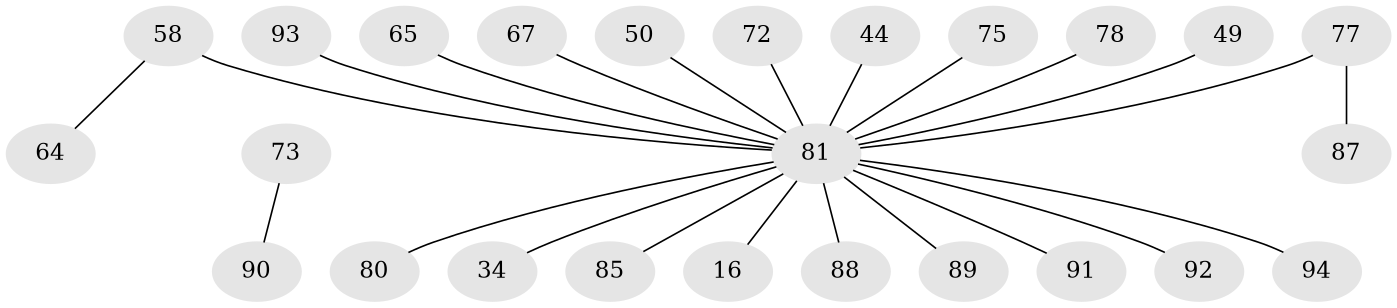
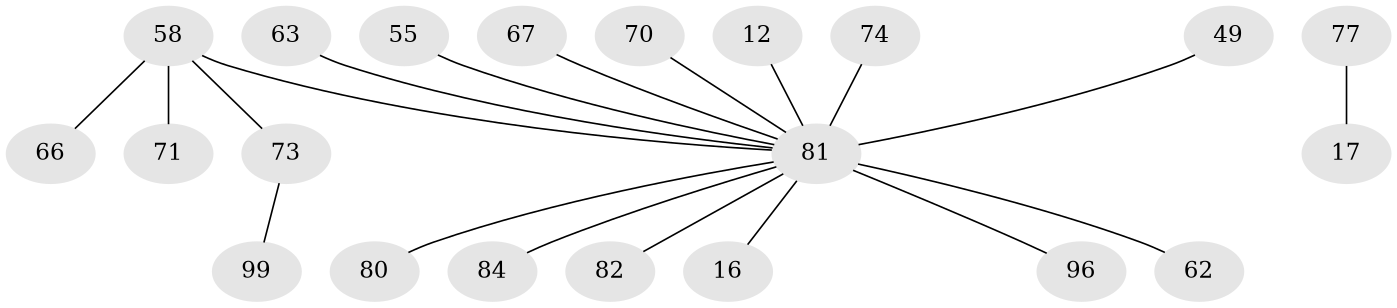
node "93": label "93" -> "63"
node "65": label "65" -> "55"
node "50": label "50" -> "70"
node "72": label "72" -> "12"
node "44": label "44" -> "74"
node "75": removed
node "78": removed
edge "58" -- "73": added
edge "77" -- "81": removed
node "64": label "64" -> "66"
node "71": added
node "87": label "87" -> "17"
node "90": label "90" -> "99"
node "34": label "34" -> "84"
node "85": label "85" -> "82"
node "88": removed
node "89": removed
node "91": label "91" -> "96"
node "92": label "92" -> "62"
node "94": removed
